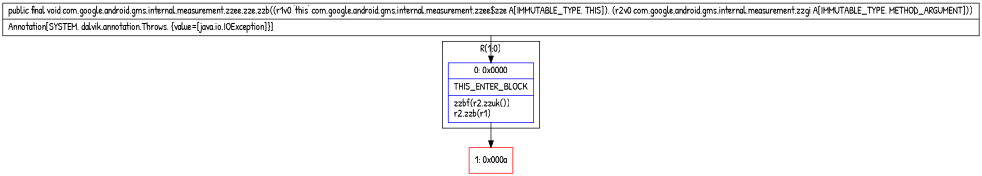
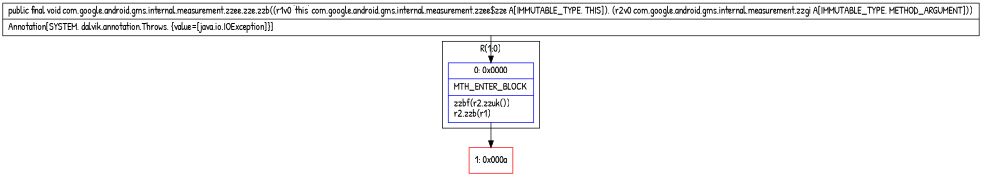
node "0: 0x0000": text "THIS_ENTER_BLOCK" -> "MTH_ENTER_BLOCK"
